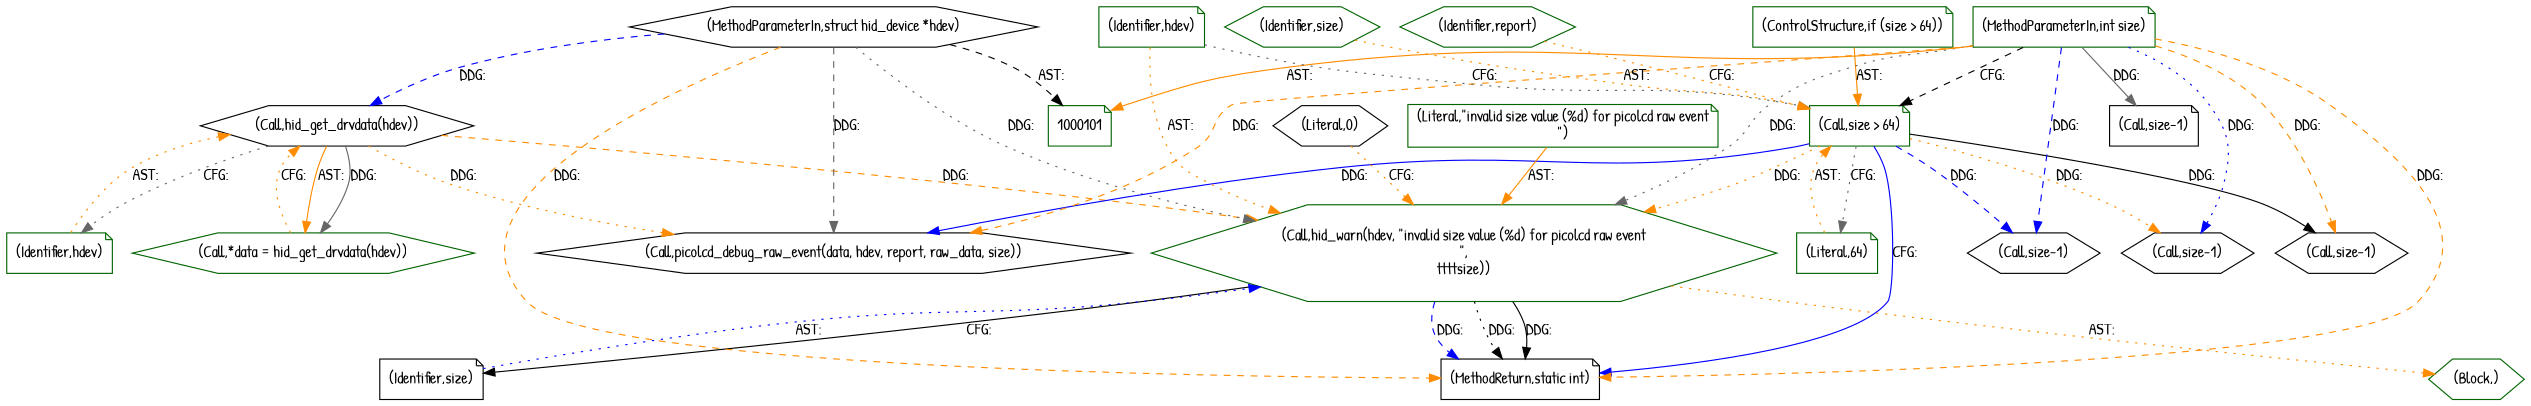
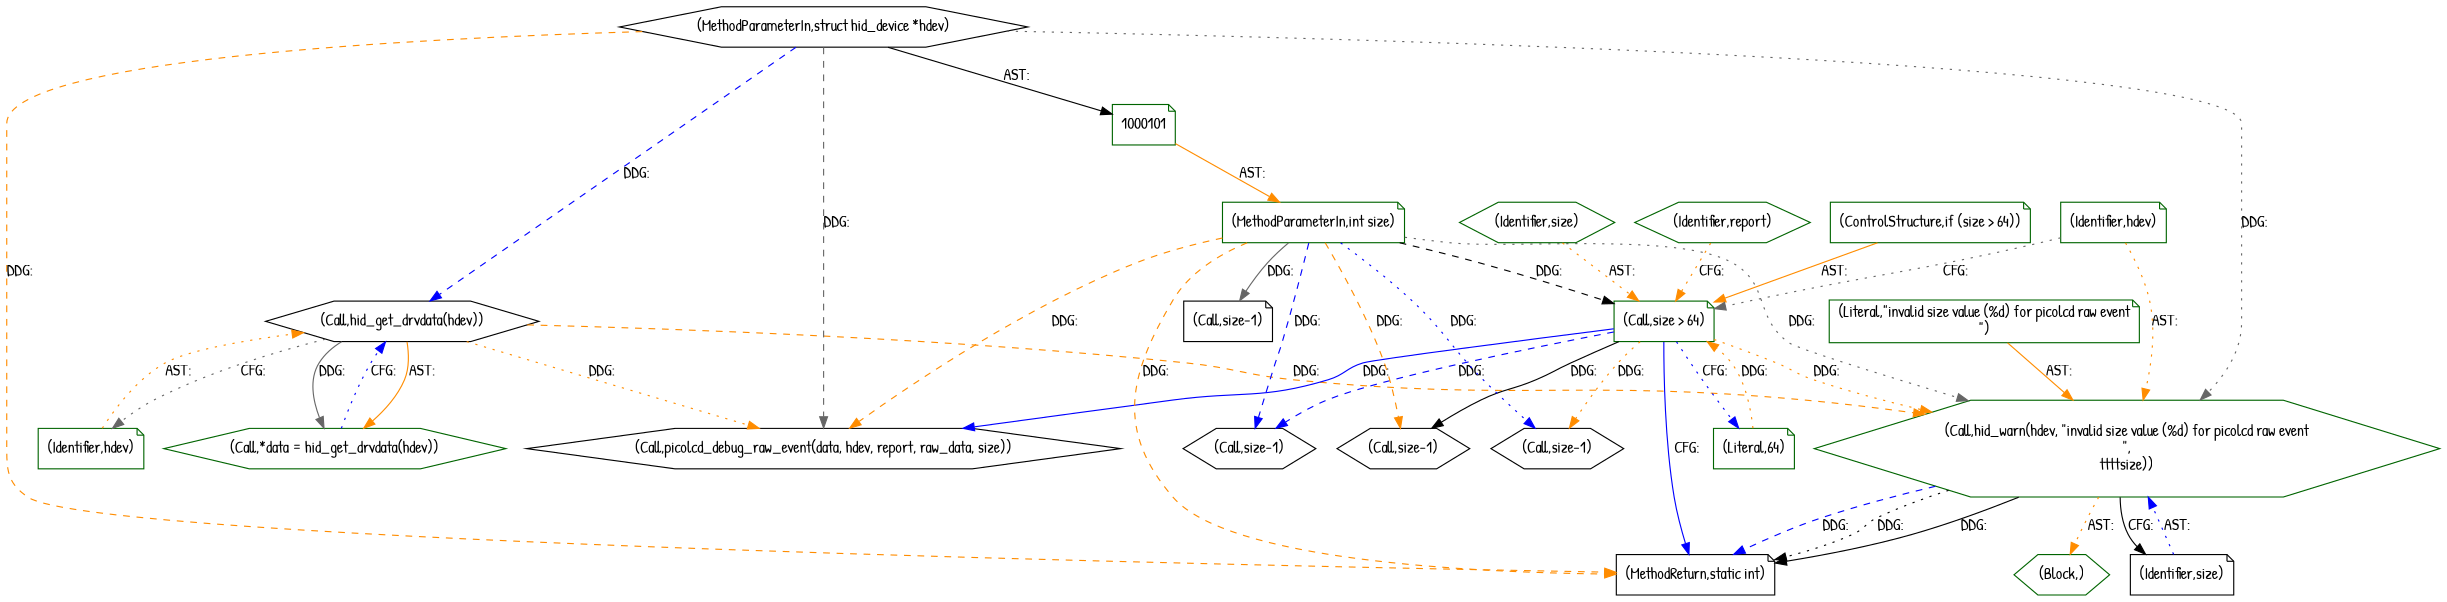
edge "(MethodParameterIn,int size)" -> "1000101": reversed
edge "(MethodParameterIn,struct hid_device *hdev)" -> "1000101": style dashed -> solid
edge "(MethodParameterIn,int size)" -> "(Call,size > 64)": label "CFG: " -> "DDG: "
node "(Literal,0)": removed
edge "(Literal,64)" -> "(Call,size > 64)": label "AST: " -> "DDG: "
edge "(Call,size > 64)" -> "(Literal,64)": color gray40 -> blue
edge "(Call,*data = hid_get_drvdata(hdev))" -> "(Call,hid_get_drvdata(hdev))": color darkorange -> blue
